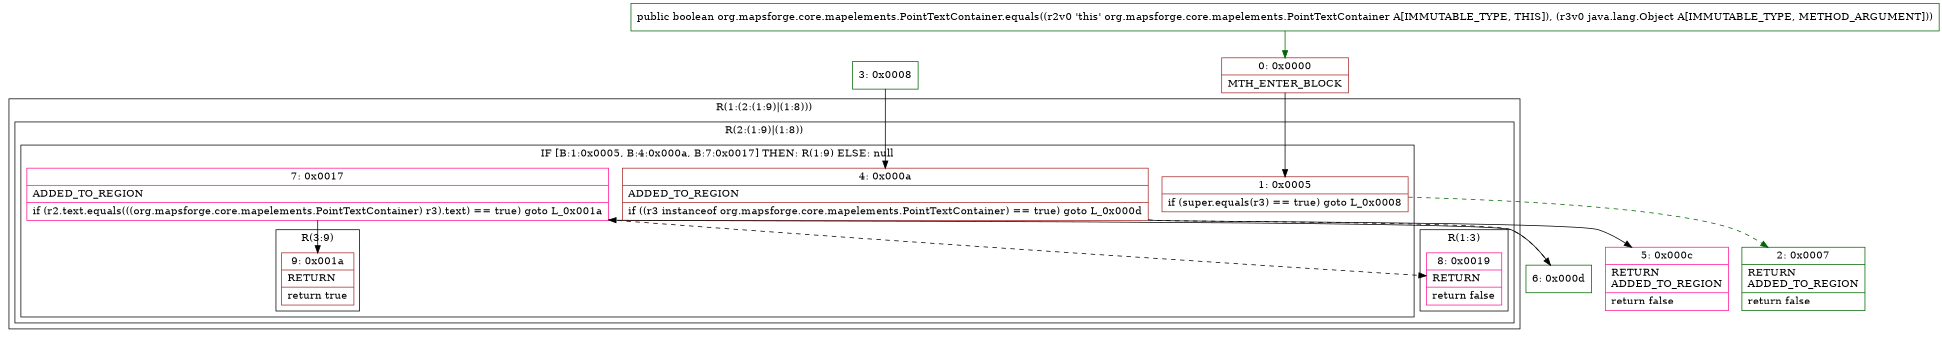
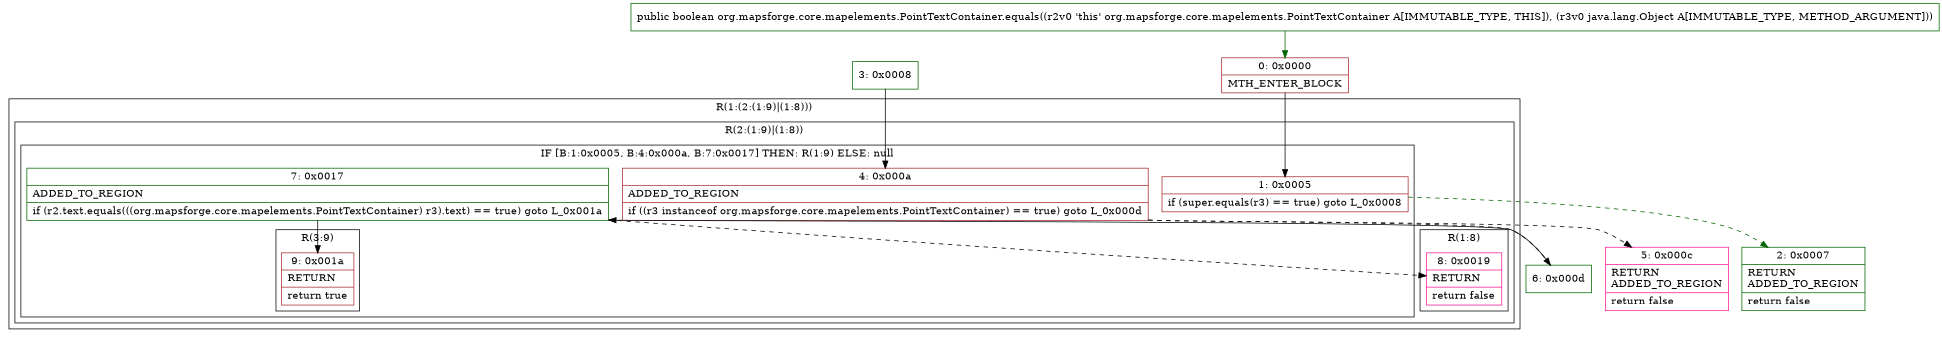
node "7: 0x0017": color deeppink -> darkgreen
edge "4: 0x000a" -> "5: 0x000c": style solid -> dashed
cluster "R(1:3)": label "R(1:3)" -> "R(1:8)"
